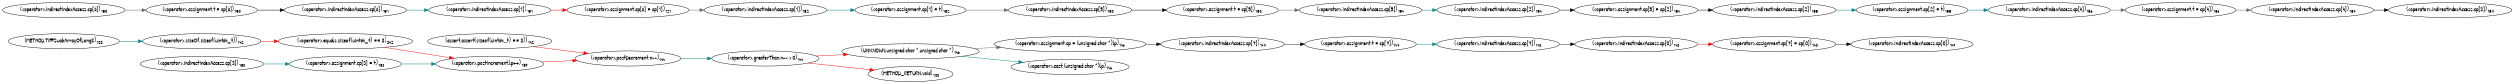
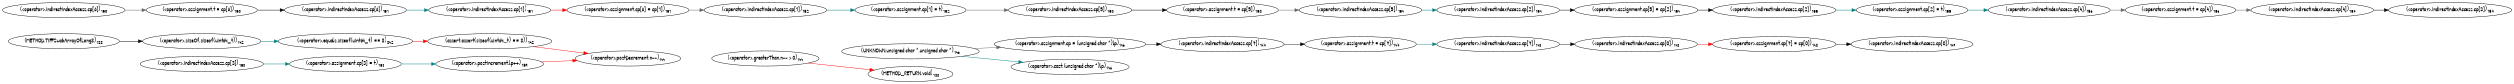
node "(<operator>.assignment,cp[6] = cp[1])": text "121" -> "151"
edge "(METHOD,TIFFSwabArrayOfLong8)" -> "(<operator>.sizeOf,sizeof(uint64_t))": color teal -> black
edge "(<operator>.sizeOf,sizeof(uint64_t))" -> "(<operator>.equals,sizeof(uint64_t) == 8)": color red -> teal
edge "(<operator>.equals,sizeof(uint64_t) == 8)" -> "(<operator>.postIncrement,lp++)": now "(<operator>.equals,sizeof(uint64_t) == 8)" -> "(assert,assert(sizeof(uint64_t) == 8))"
edge "(<operator>.greaterThan,n-- > 0)" -> "(UNKNOWN,unsigned char *,unsigned char *)": removed
edge "(<operator>.postDecrement,n--)" -> "(<operator>.greaterThan,n-- > 0)": removed
